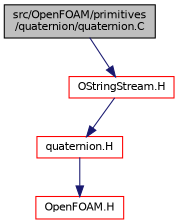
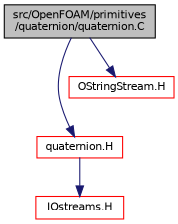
edge "OStringStream.H" -> "quaternion.H": now "src/OpenFOAM/primitives /quaternion/quaternion.C" -> "quaternion.H"
node "OpenFOAM.H": label "OpenFOAM.H" -> "IOstreams.H"
